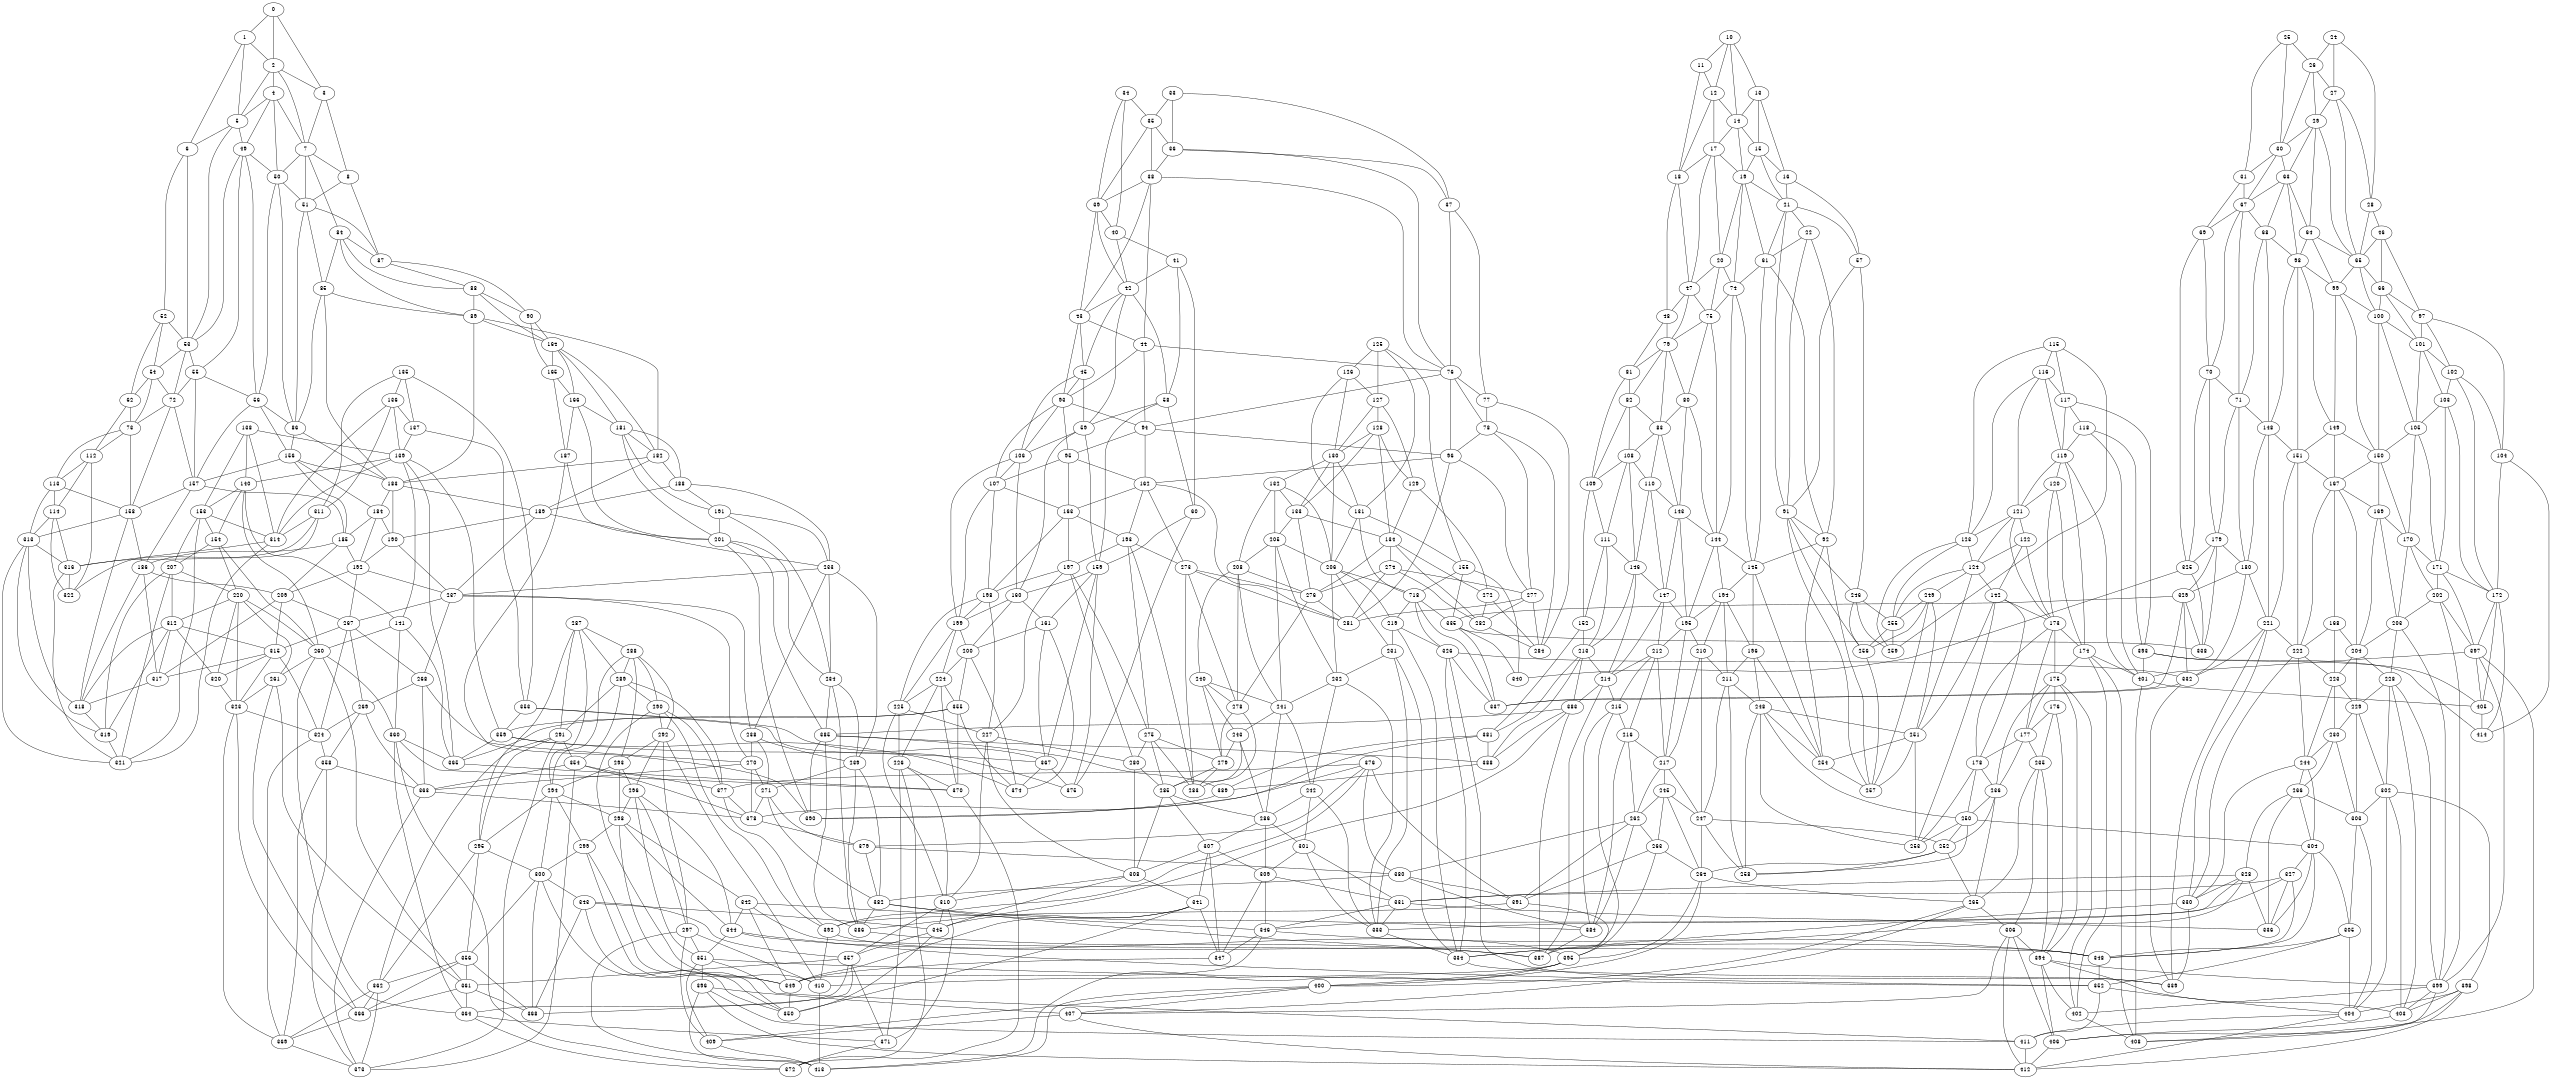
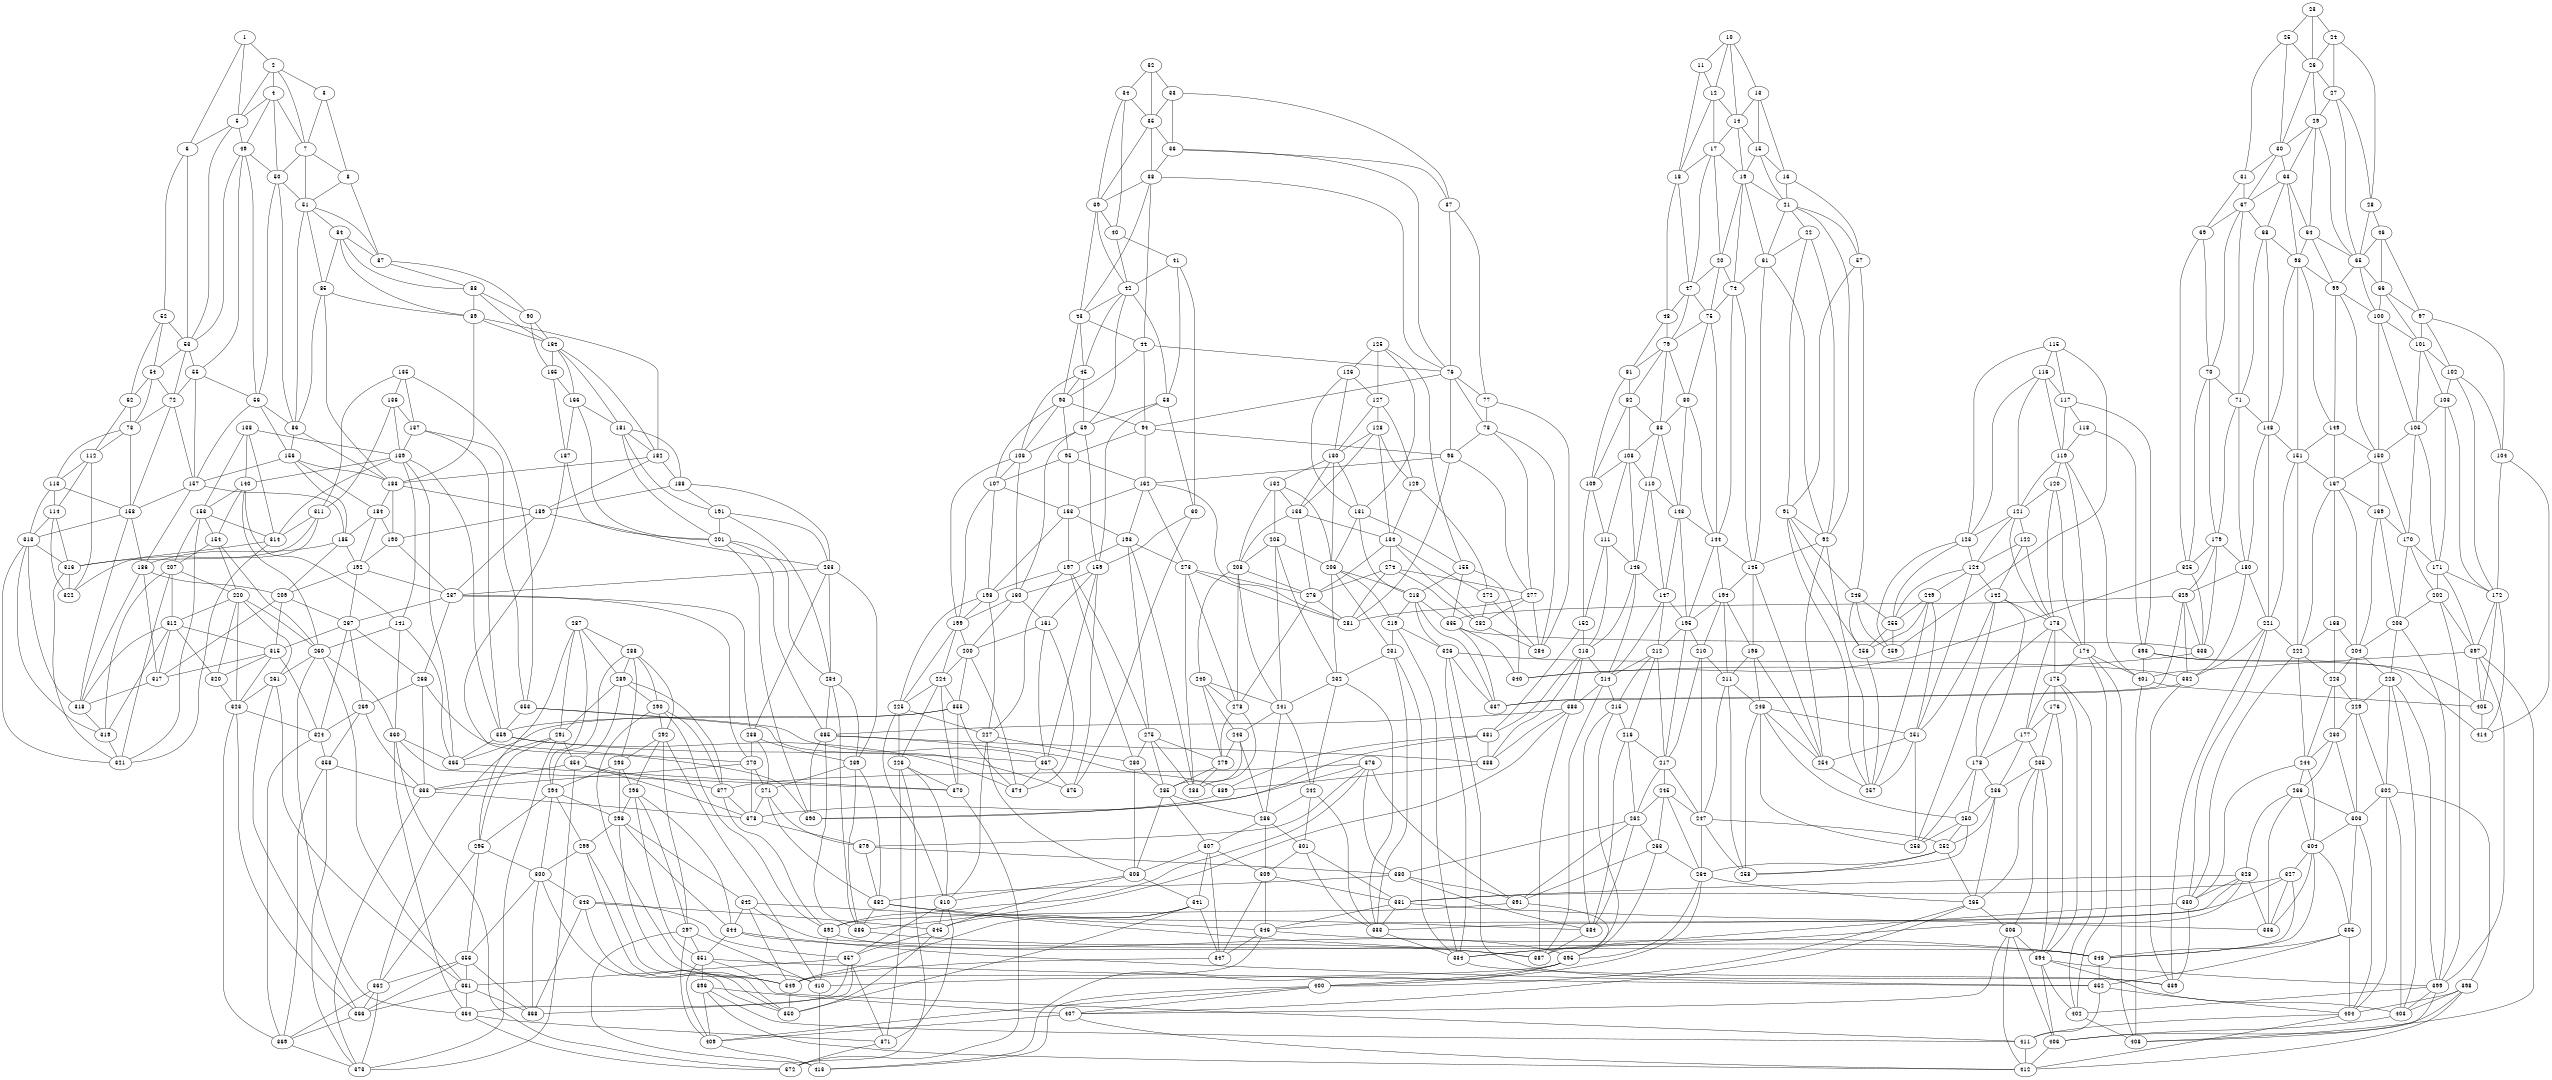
node "0": removed
node "23": added
node "32": added
edge "7" -- "84": now "51" -- "84"
edge "21" -- "91": now "21" -- "92"
edge "136" -- "314": removed
edge "133" -- "205": now "133" -- "208"
edge "118" -- "401": removed
edge "137" -- "359": added
node "718": label "718" -> "218"
edge "338" -- "340": added
edge "175" -- "236": now "235" -- "236"
edge "250" -- "304": now "303" -- "304"
edge "396" -- "413": now "396" -- "409"
